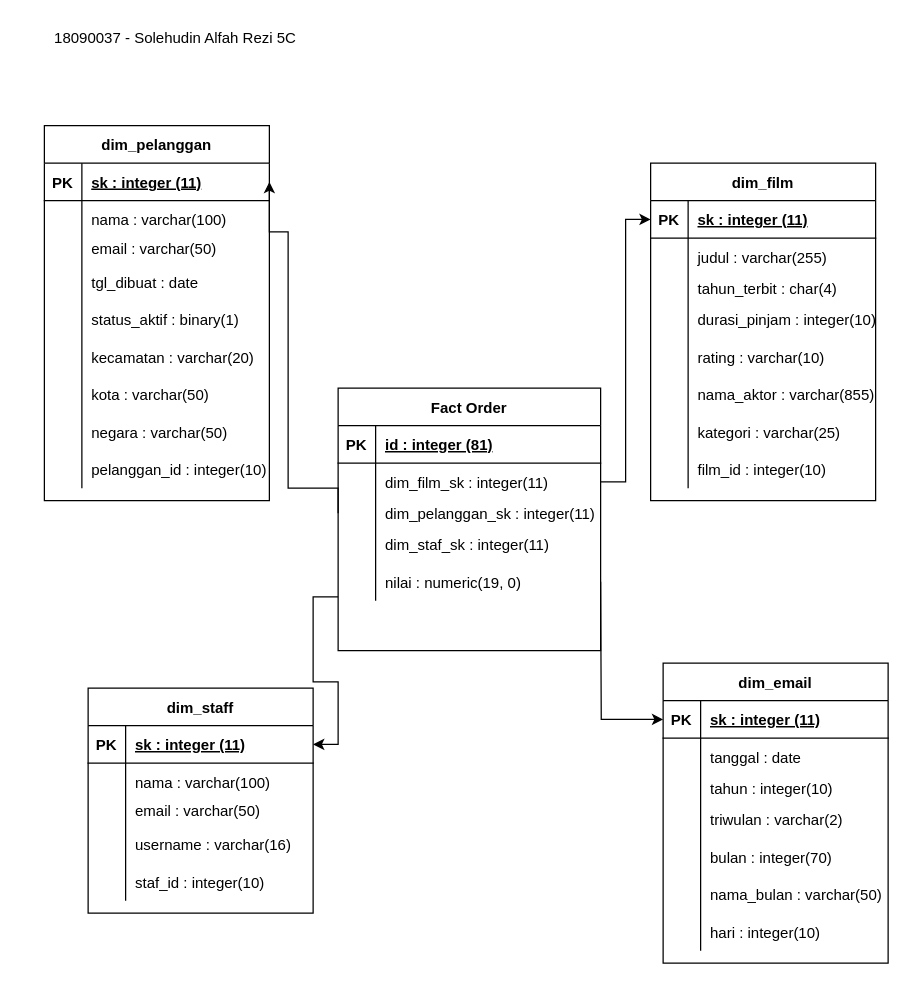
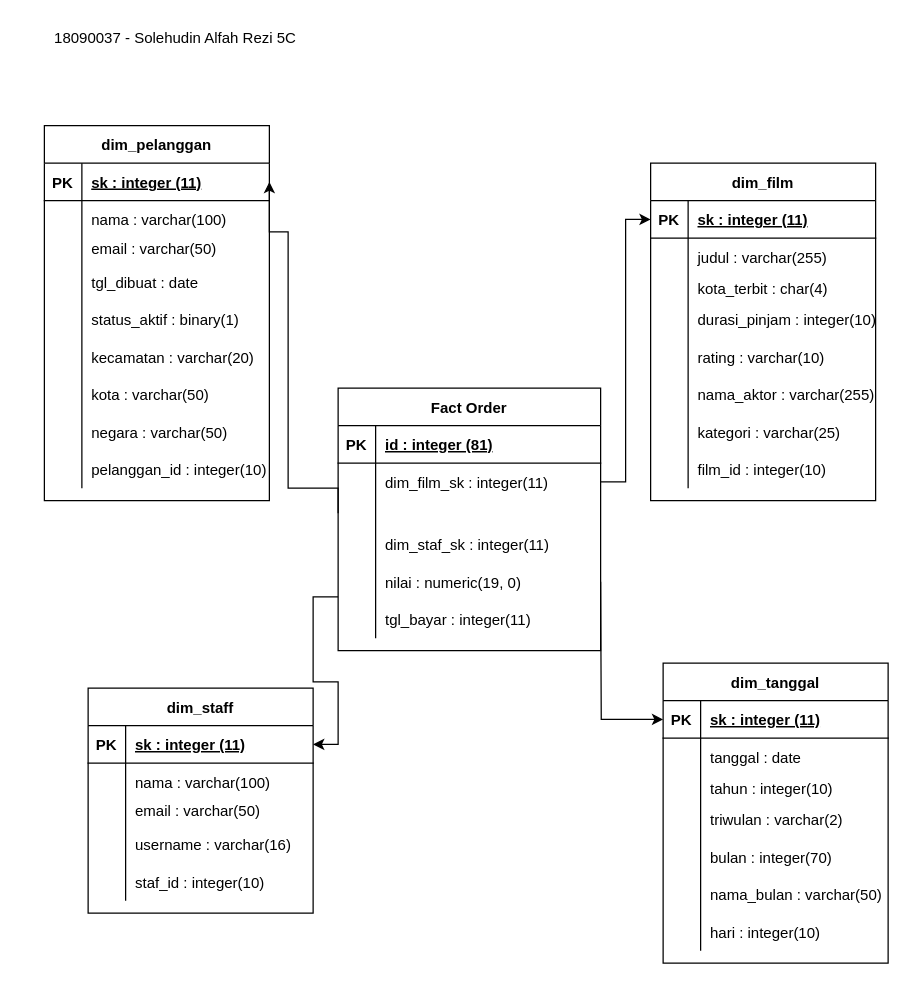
node "tahun_terbit : char(4)": label "tahun_terbit : char(4)" -> "kota_terbit : char(4)"
node "nama_aktor : varchar(855)": label "nama_aktor : varchar(855)" -> "nama_aktor : varchar(255)"
node "dim_pelanggan_sk : integer(11)": removed
node "tgl_bayar : integer(11)": added
node "dim_email": label "dim_email" -> "dim_tanggal"
